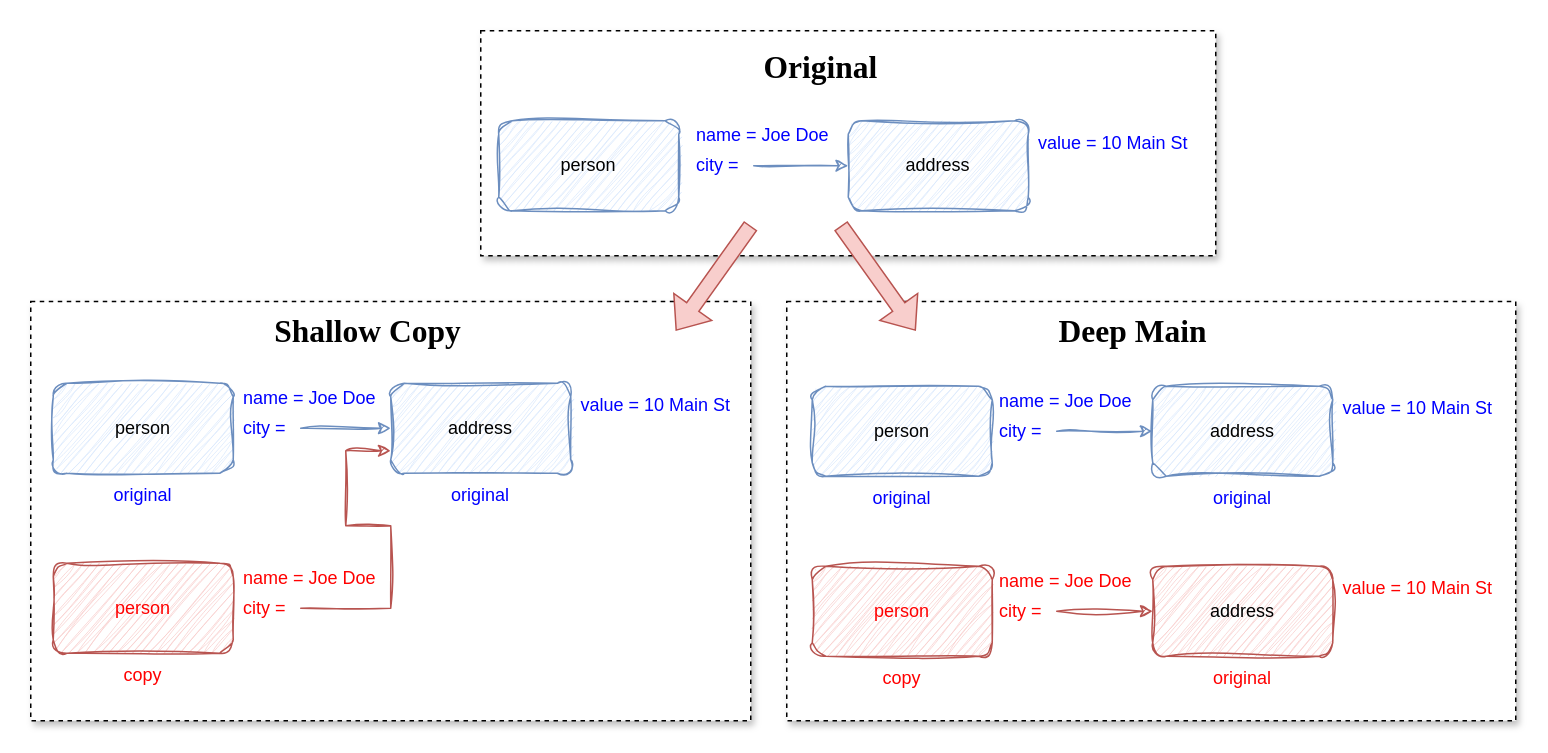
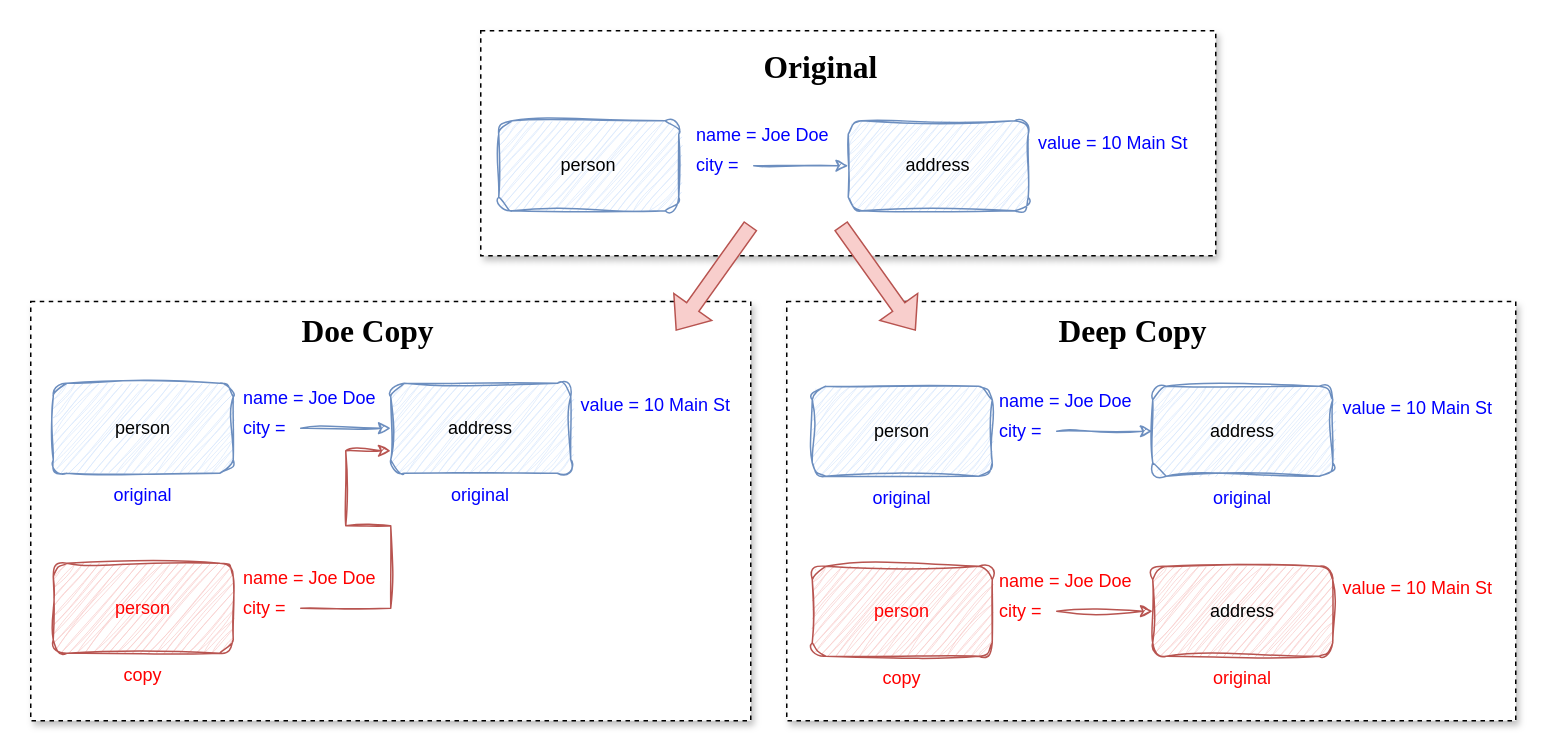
node "Shallow Copy": label "Shallow Copy" -> "Doe Copy"
node "Deep Main": label "Deep Main" -> "Deep Copy"
